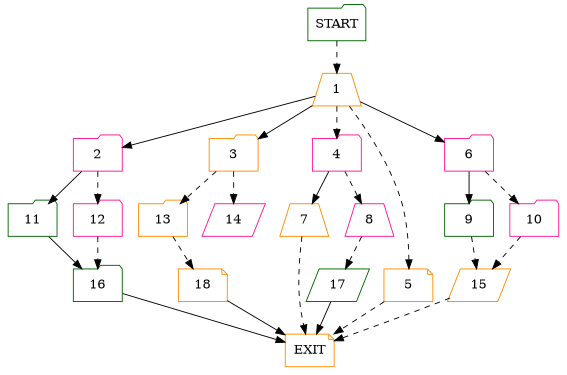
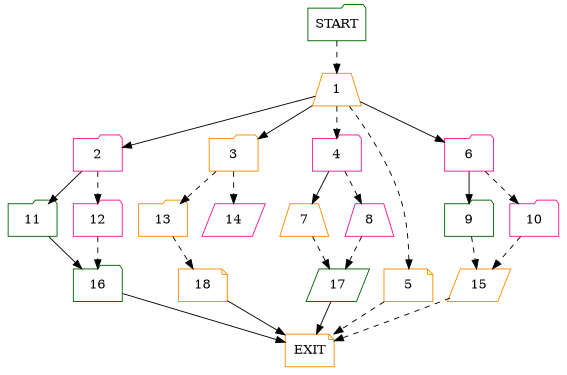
edge "7" -> "EXIT": now "7" -> "17"
